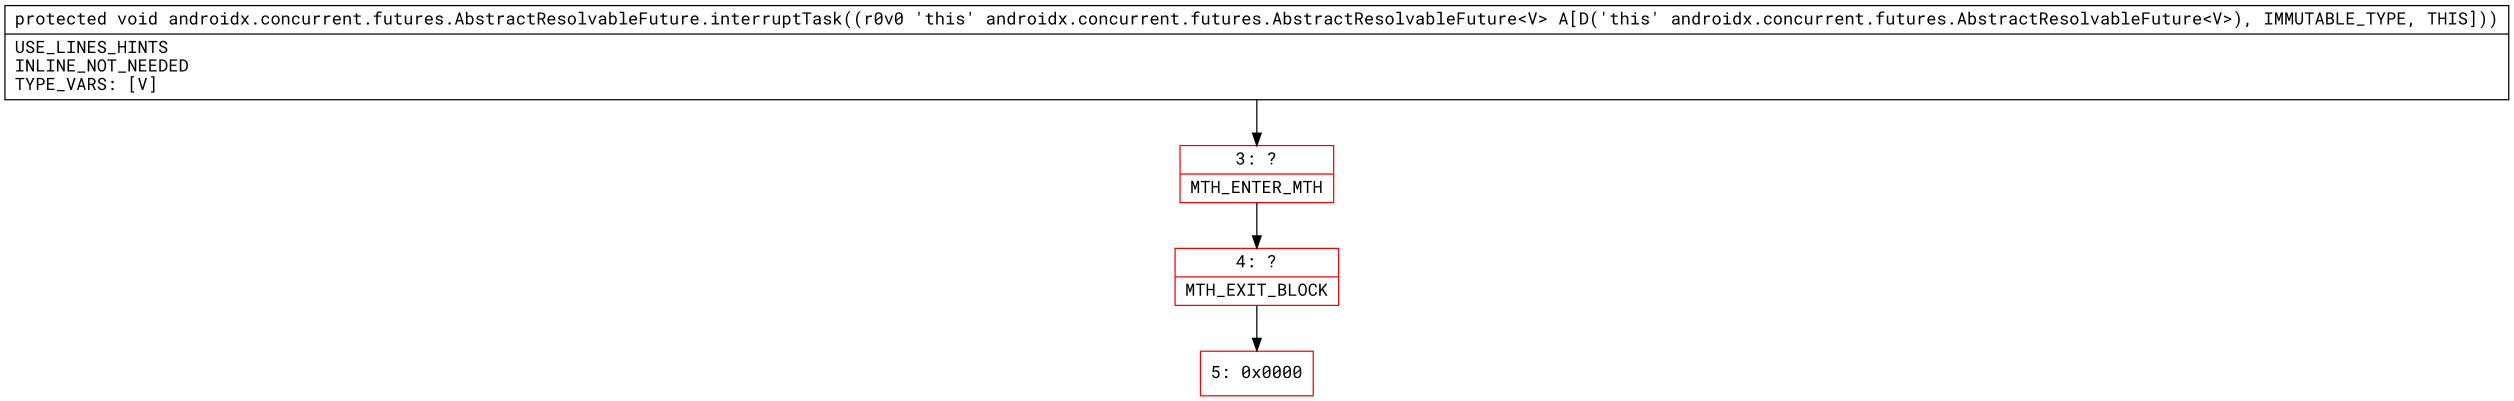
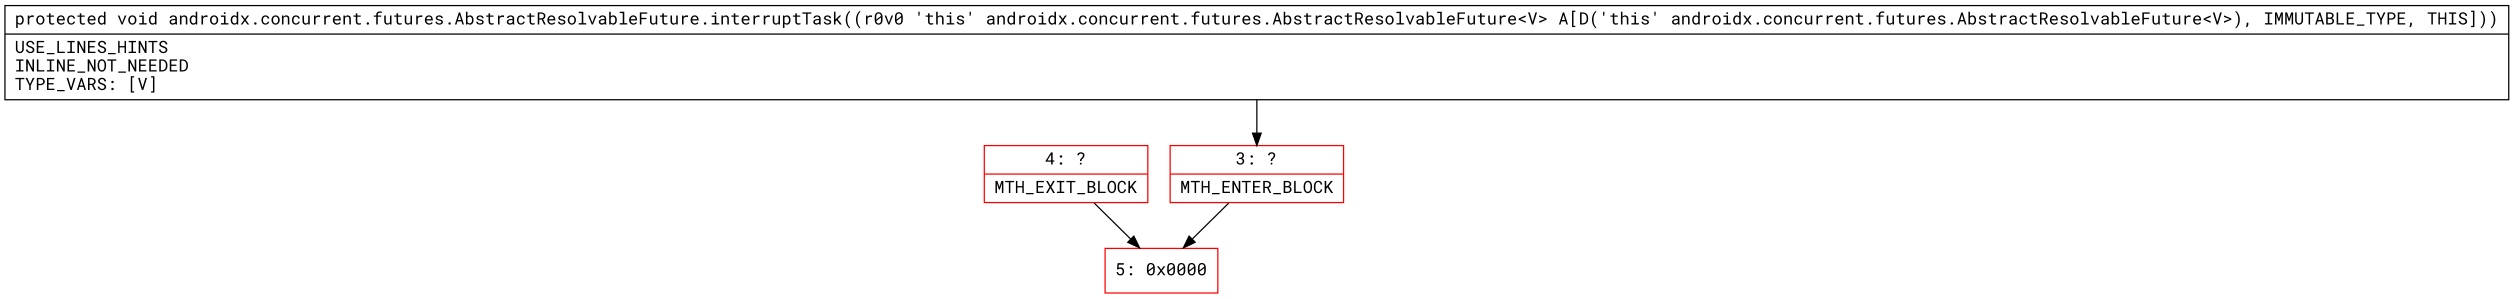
node "3: ?": text "MTH_ENTER_MTH" -> "MTH_ENTER_BLOCK"
edge "3: ?" -> "4: ?": now "3: ?" -> "5: 0x0000"
